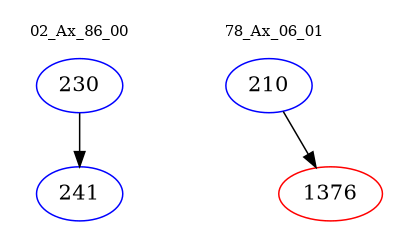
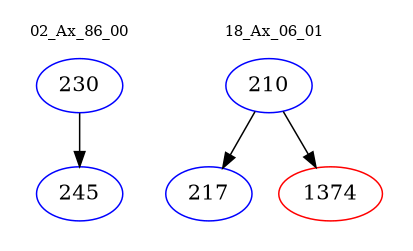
cluster "78_Ax_06_01": label "78_Ax_06_01" -> "18_Ax_06_01"
node "241": label "241" -> "245"
node "217": added
node "1376": label "1376" -> "1374"
